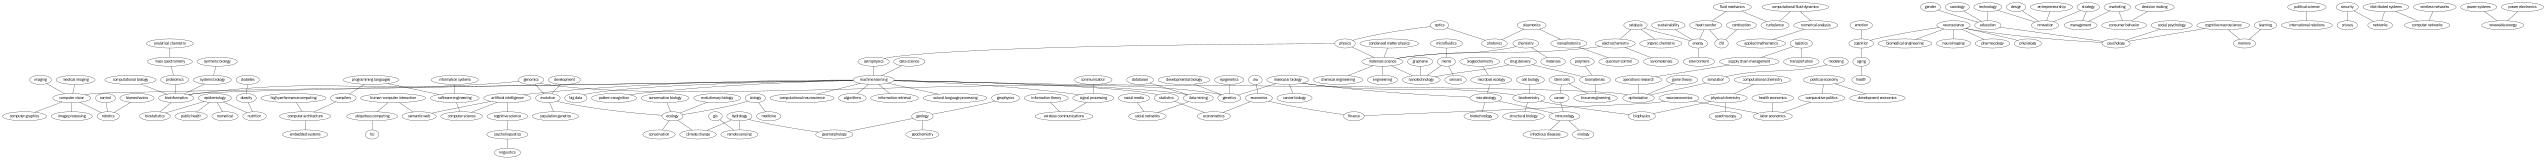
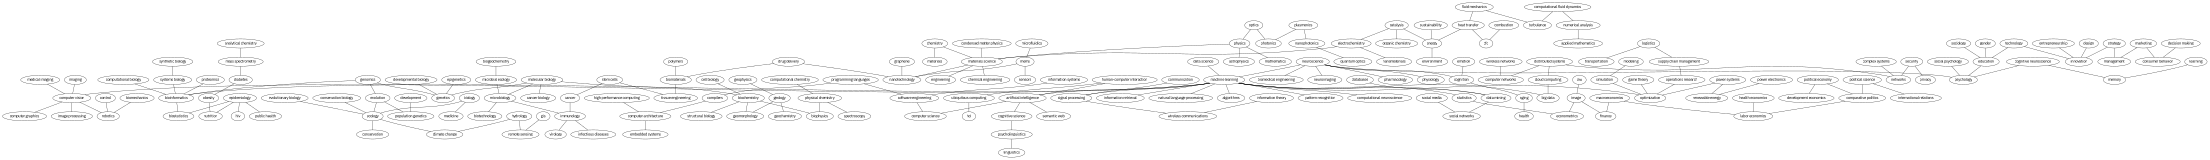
node "mathematics": added
node "quantum control": label "quantum control" -> "quantum optics"
node "complex systems": added
edge "mass spectrometry" -- "proteomics": now "mass spectrometry" -- "diabetes"
edge "astrophysics" -- "machine learning": now "neuroscience" -- "machine learning"
node "cloud computing": added
edge "development" -- "evolution": now "development" -- "population genetics"
edge "power systems" -- "optimization": added
edge "political science" -- "comparative politics": added
node "economics": label "economics" -> "image"
edge "human-computer interaction" -- "semantic web": now "human-computer interaction" -- "artificial intelligence"
node "numerical": label "numerical" -> "hiv"
edge "hydrology" -- "geomorphology": now "biochemistry" -- "geomorphology"
